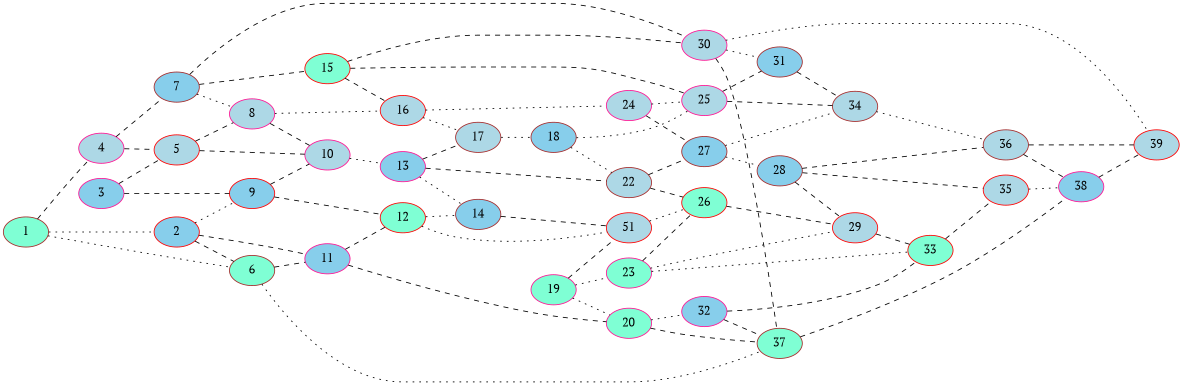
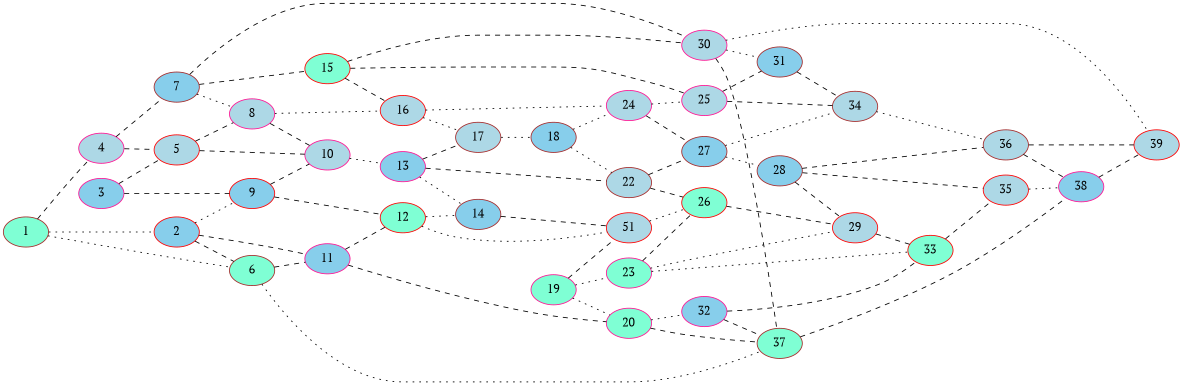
edge "25" -- "18": now "24" -- "18"
